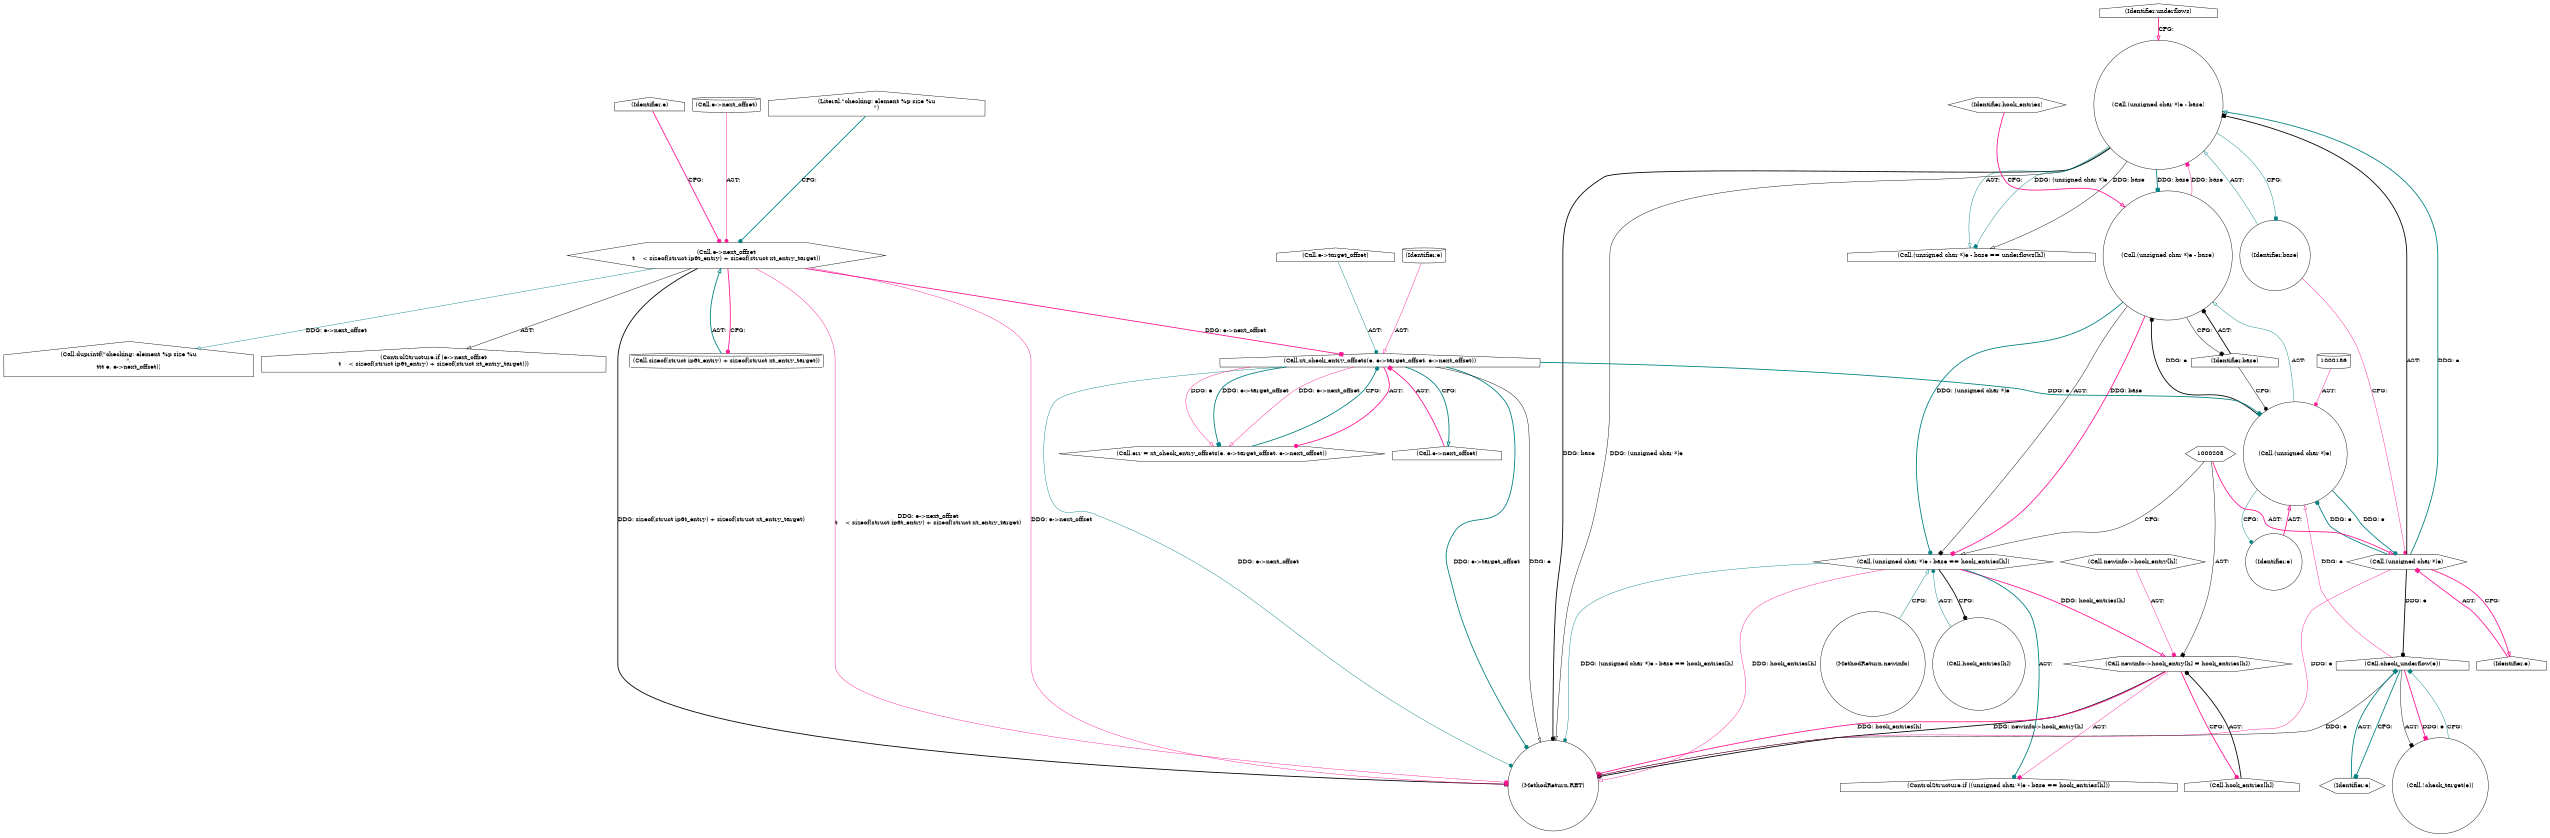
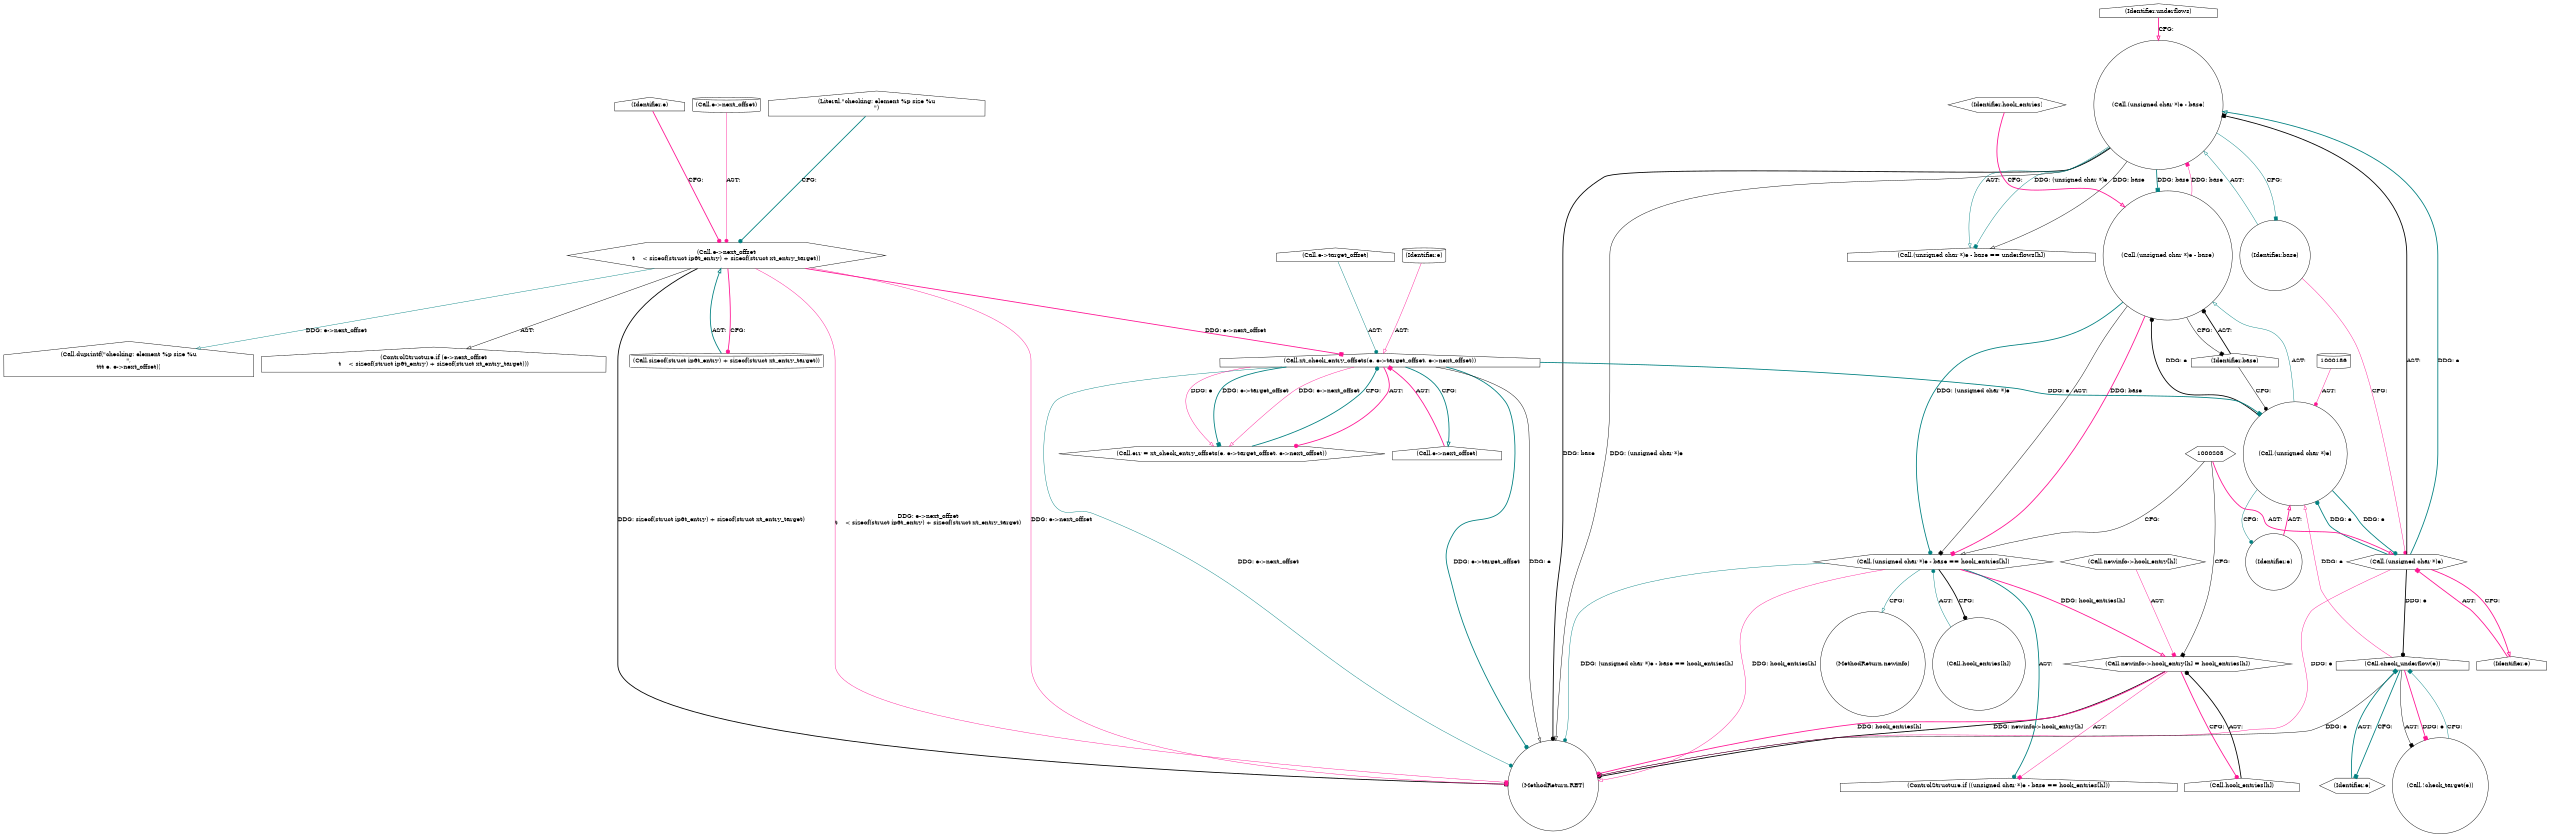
edge "1000205" -> "(Call,newinfo->hook_entry[h] = hook_entries[h])": label "AST: " -> "CFG: "
edge "(MethodReturn,newinfo)" -> "(Call,(unsigned char *)e - base == hook_entries[h])": reversed
